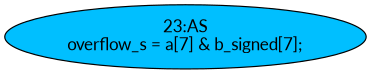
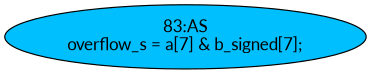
node "23:AS overflow_s = a[7] & b_signed[7];": label "23:AS overflow_s = a[7] & b_signed[7];" -> "83:AS overflow_s = a[7] & b_signed[7];"
